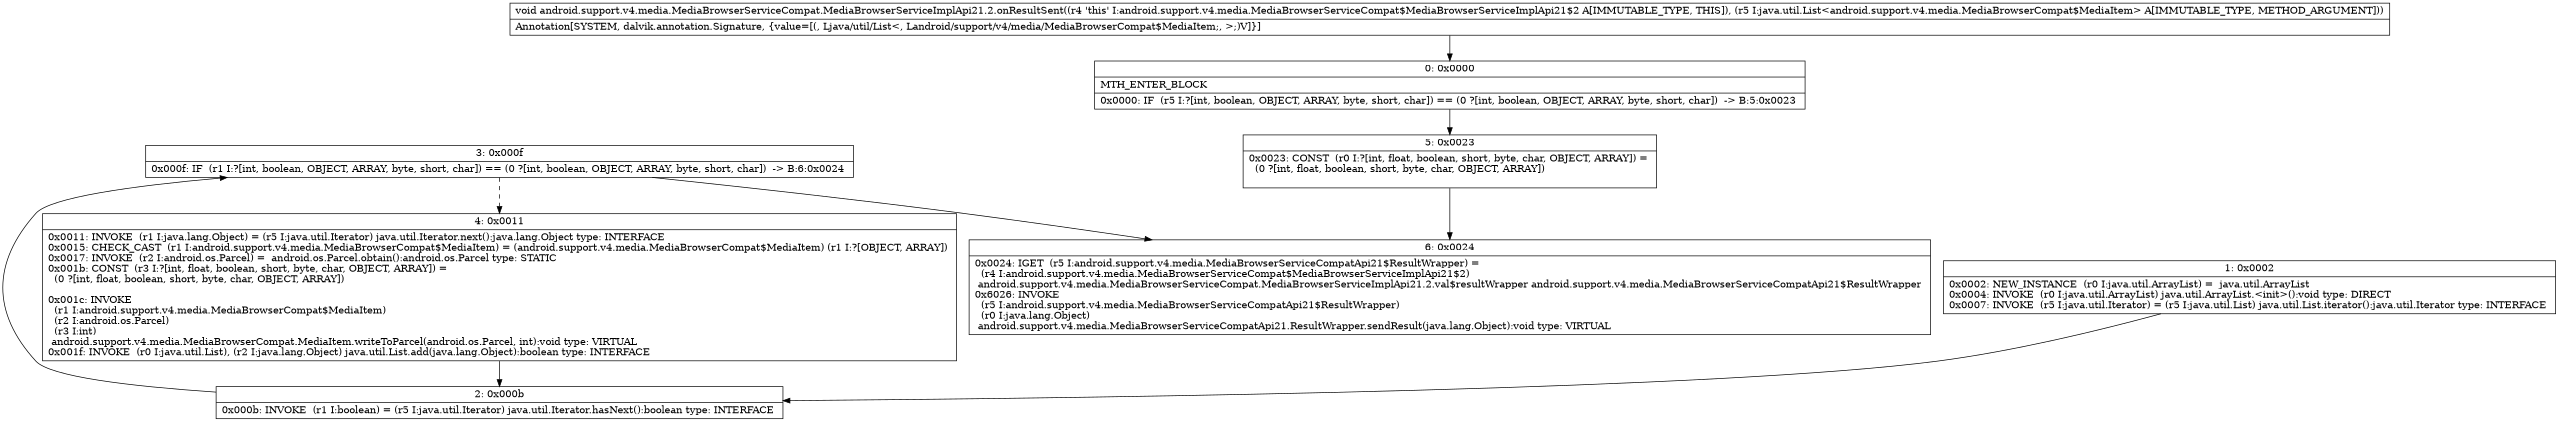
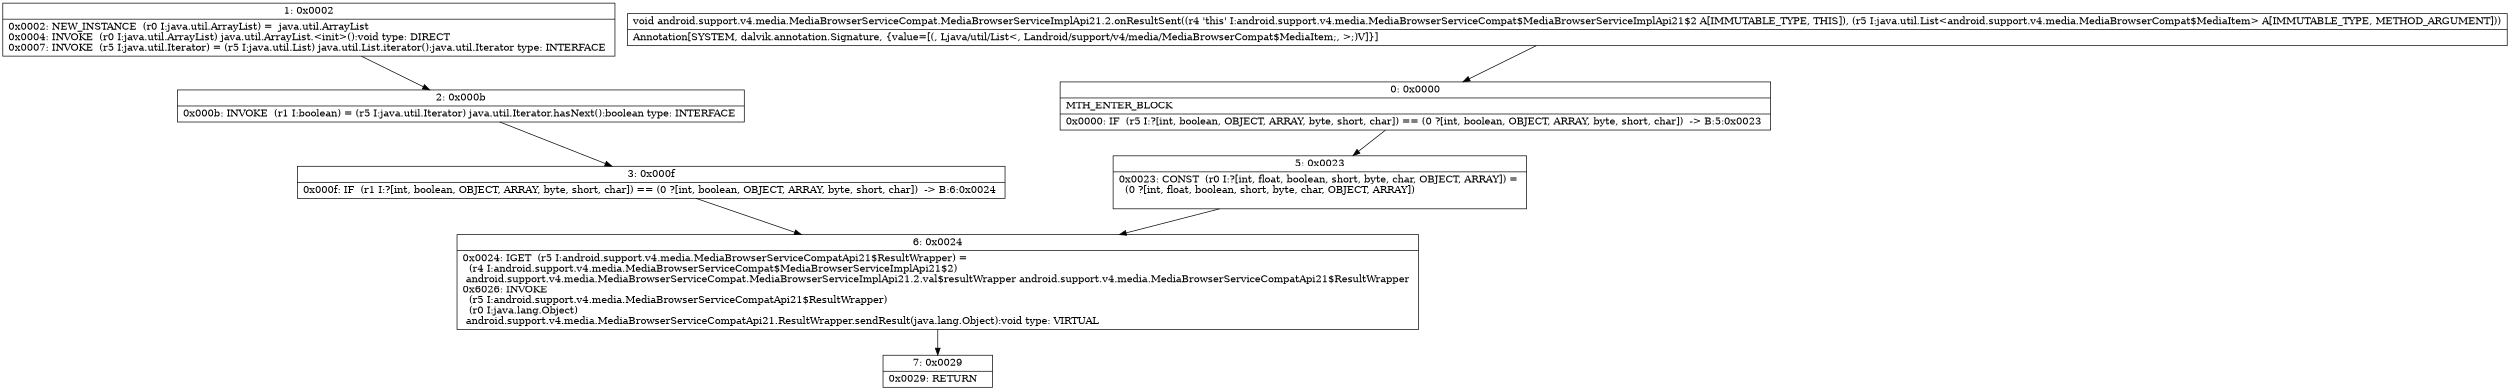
node "4: 0x0011": removed
node "7: 0x0029": added
